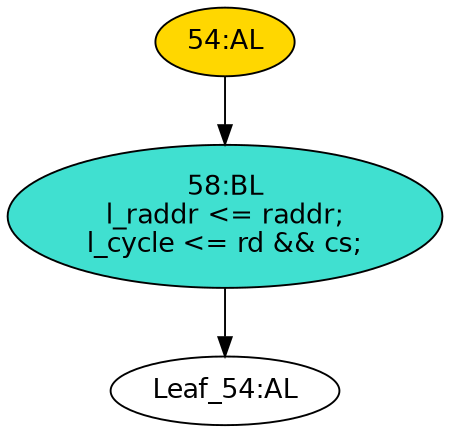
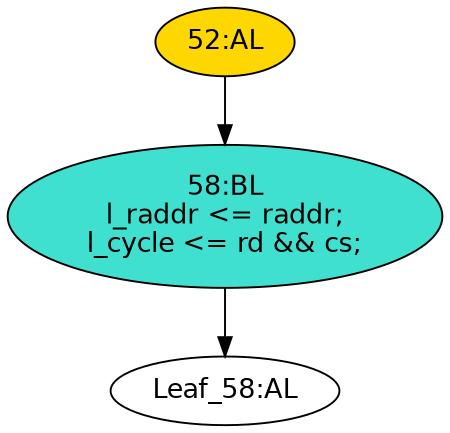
node "54:AL": label "54:AL" -> "52:AL"
node "Leaf_54:AL": label "Leaf_54:AL" -> "Leaf_58:AL"
